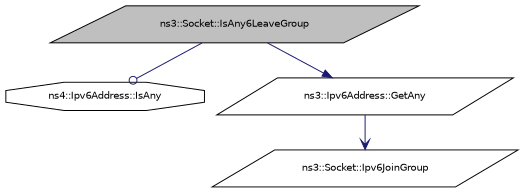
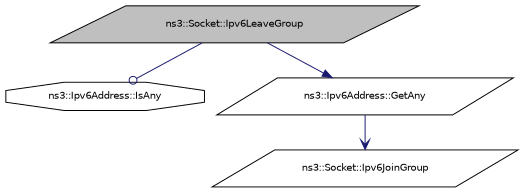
node "ns3::Socket::IsAny6LeaveGroup": label "ns3::Socket::IsAny6LeaveGroup" -> "ns3::Socket::Ipv6LeaveGroup"
node "ns4::Ipv6Address::IsAny": label "ns4::Ipv6Address::IsAny" -> "ns3::Ipv6Address::IsAny"
